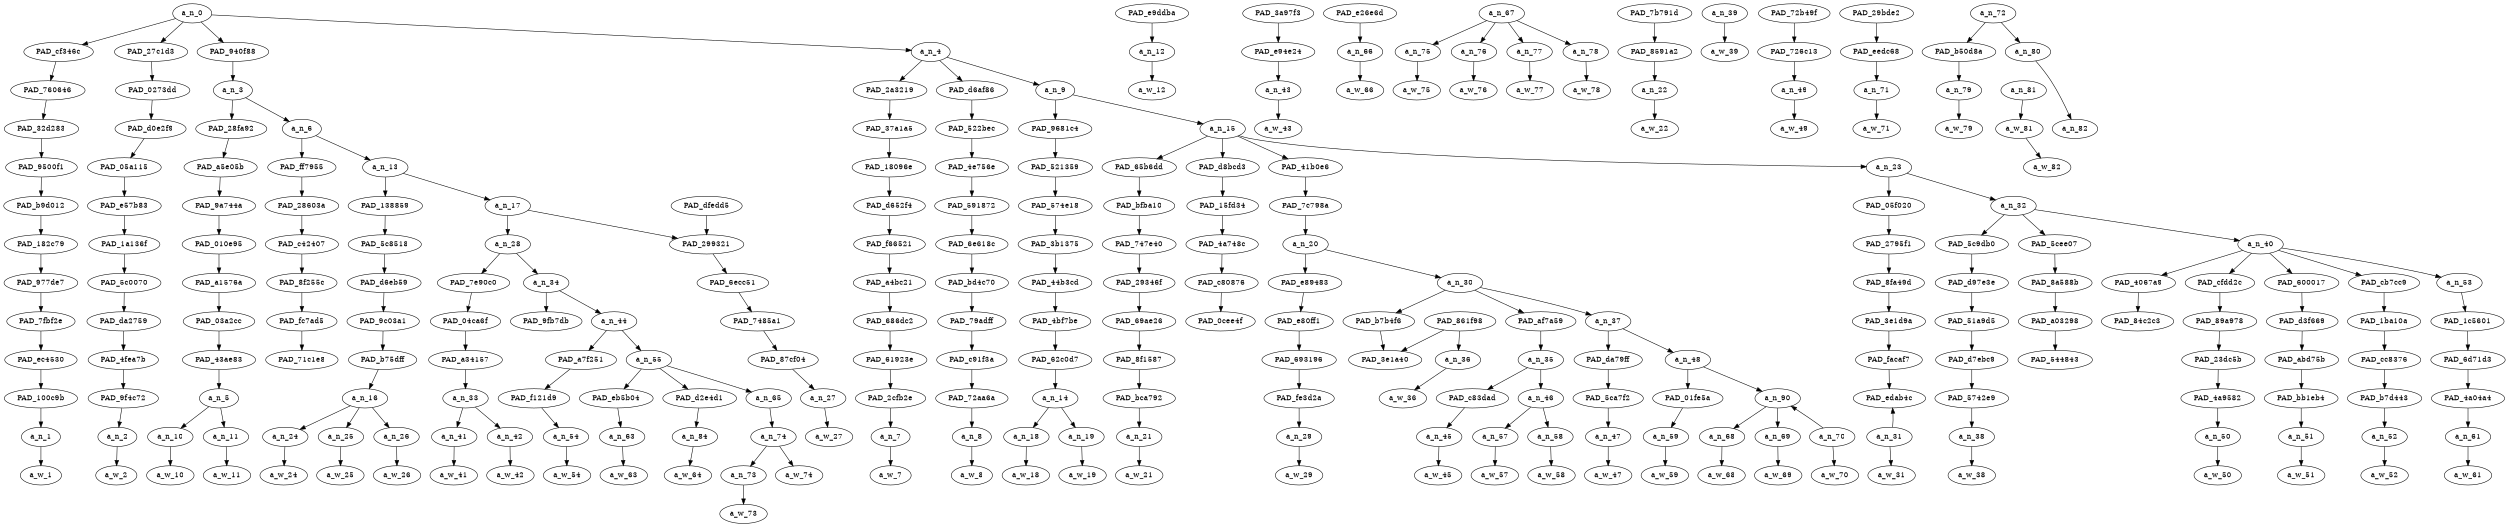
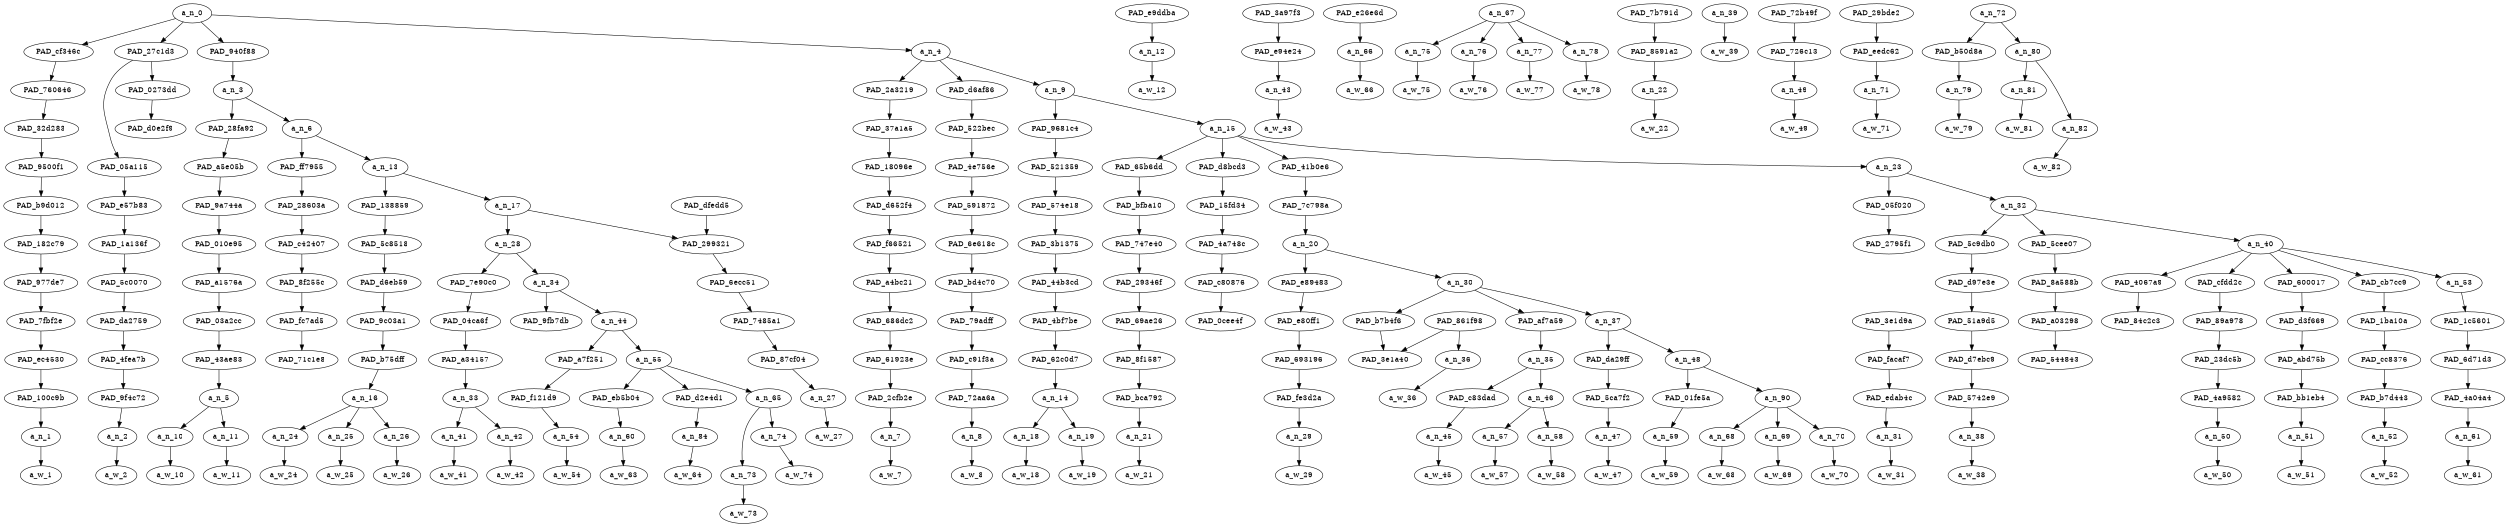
node "PAD_eedc68": label "PAD_eedc68" -> "PAD_eedc62"
edge "a_n_80" -> "a_n_81": added
edge "PAD_d0e2f9" -> "PAD_05a115": now "PAD_27c1d3" -> "PAD_05a115"
edge "a_w_81" -> "a_w_82": now "a_n_82" -> "a_w_82"
node "PAD_8fa49d": removed
node "PAD_da79ff": label "PAD_da79ff" -> "PAD_da29ff"
edge "a_n_70" -> "a_n_90": reversed
edge "a_n_31" -> "PAD_edab4c": reversed
node "a_n_63": label "a_n_63" -> "a_n_60"
edge "a_n_74" -> "a_n_73": now "a_n_65" -> "a_n_73"
